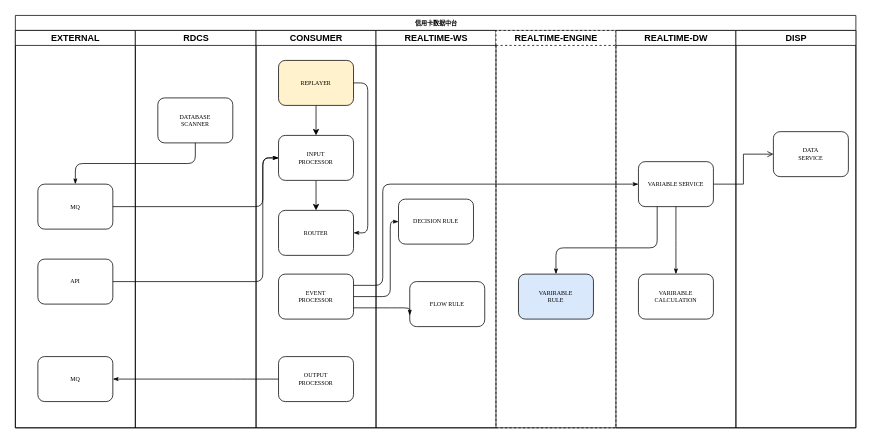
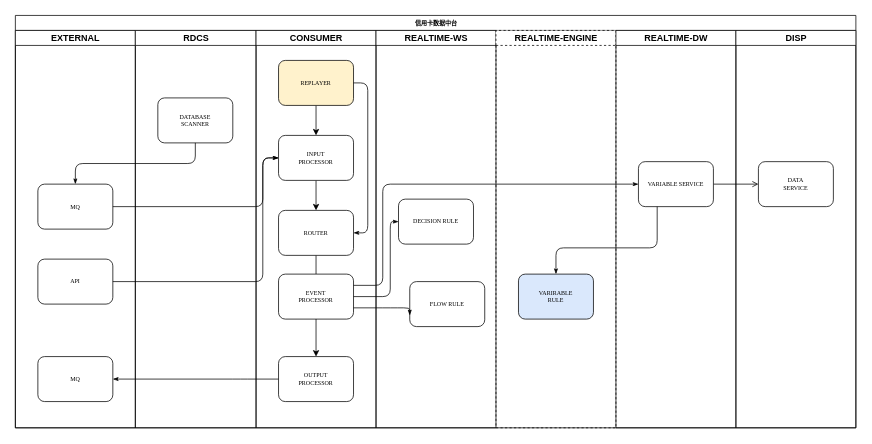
node "DATA SERVICE": moved (811, 154) -> (796, 184)
edge "VARIABLE SERVICE" -> "VARIRABLE CALCULATION": removed
node "VARIRABLE CALCULATION": removed
edge "ROUTER" -> "OUTPUT PROCESSOR": added
